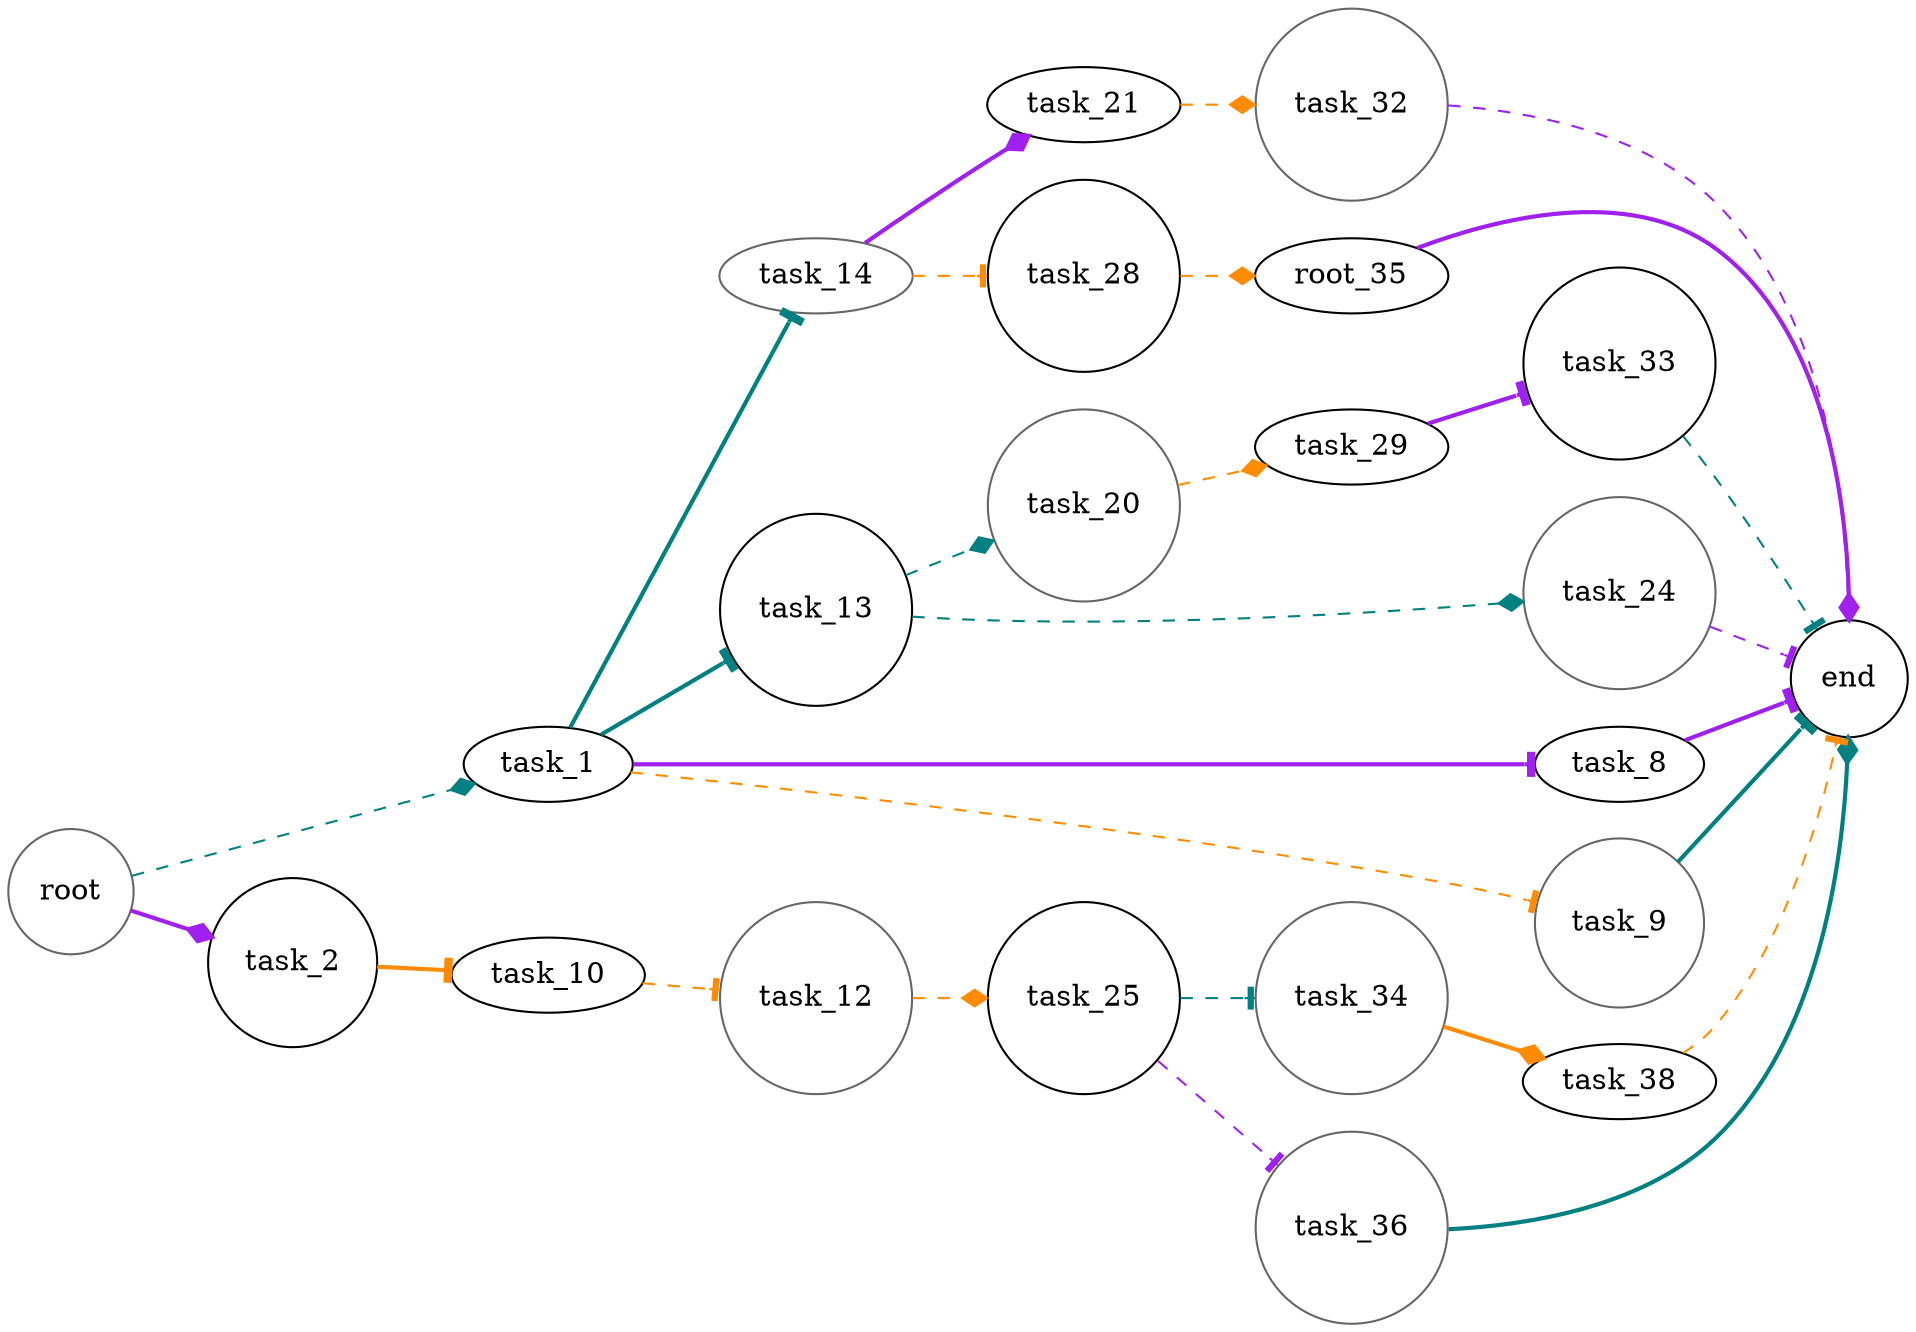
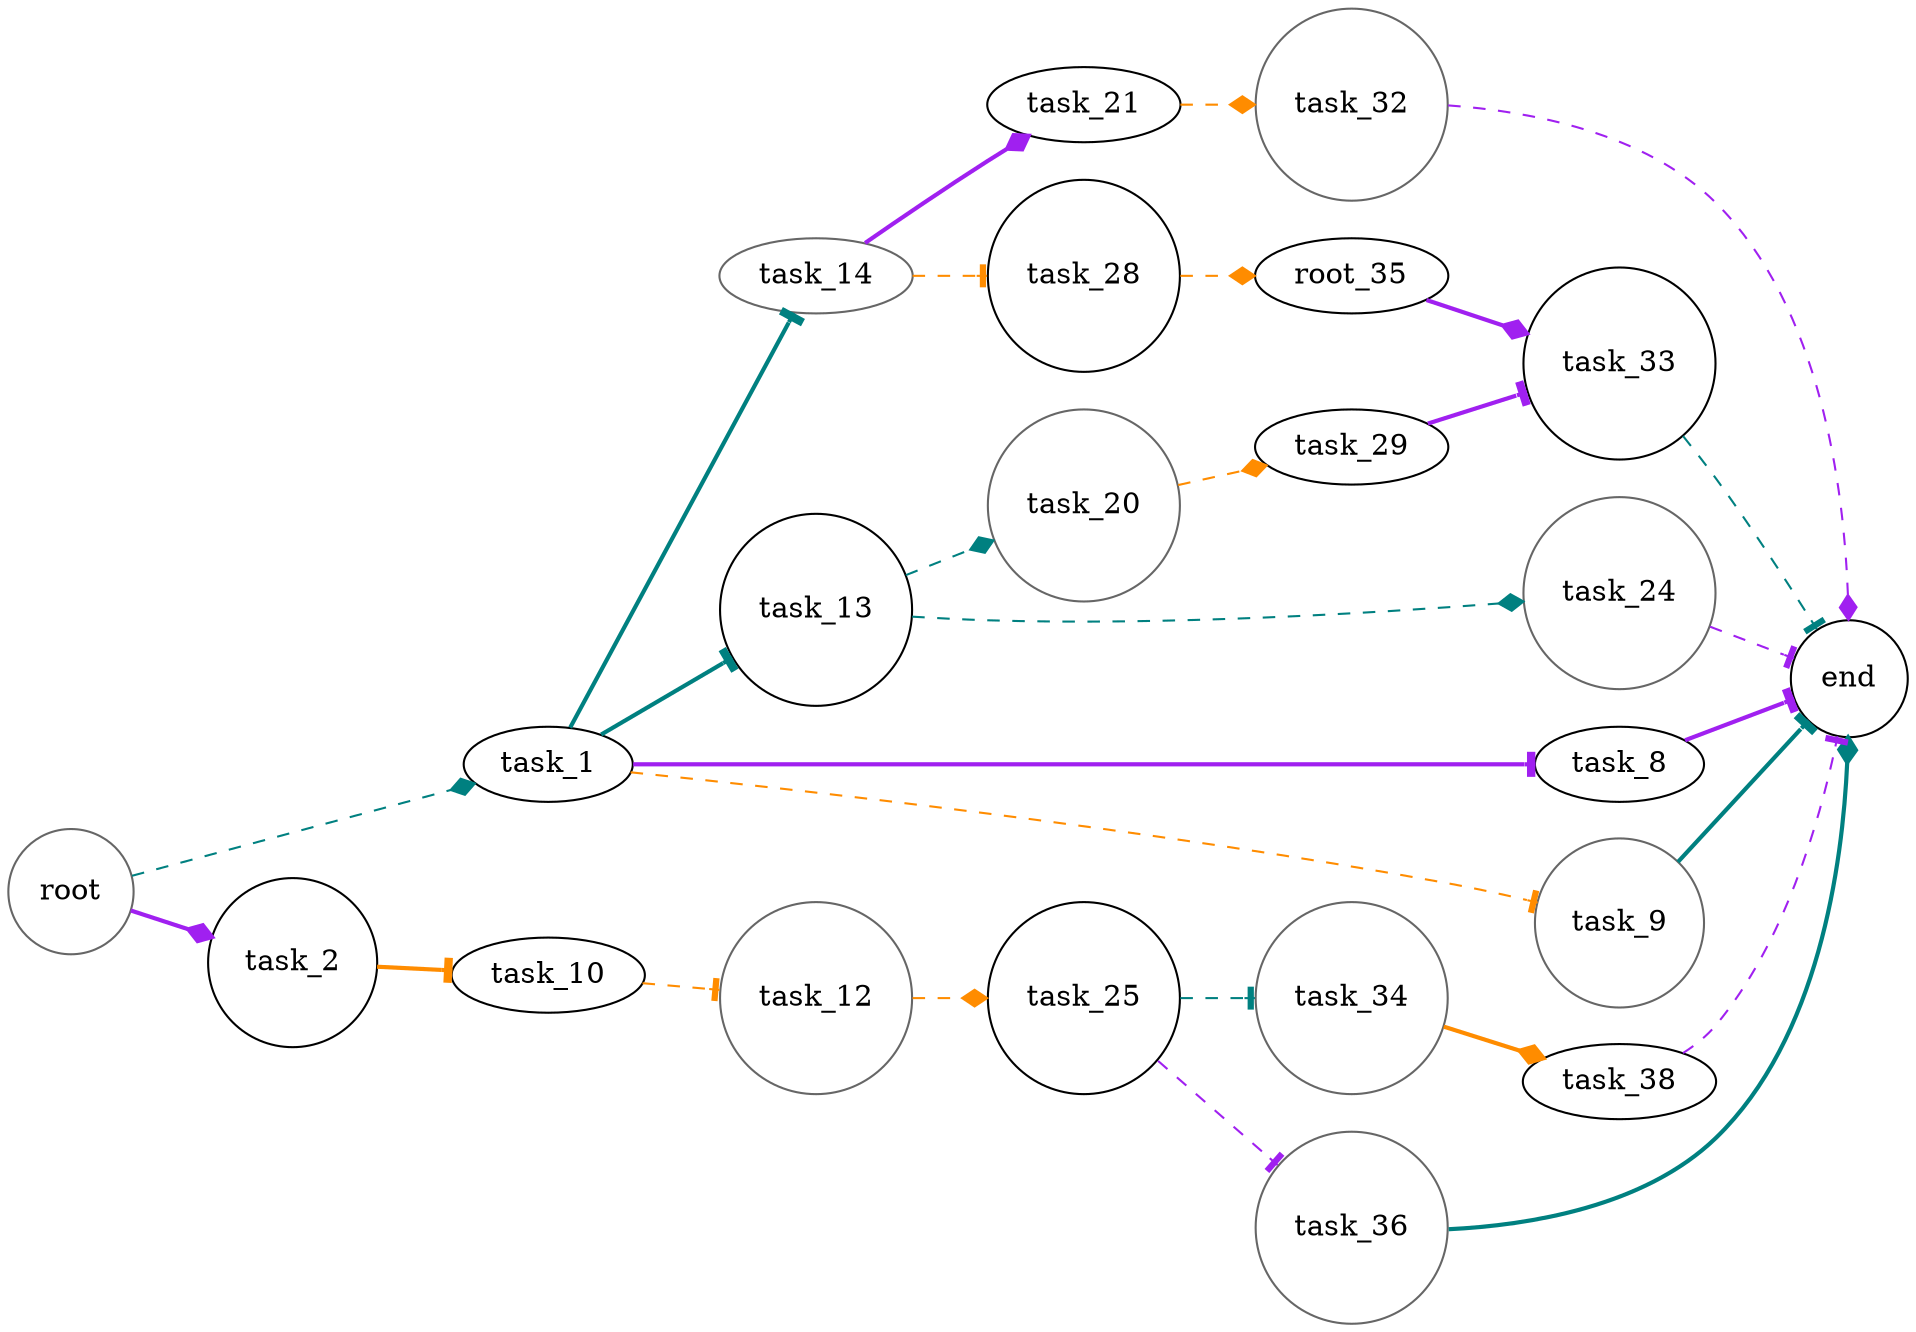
edge "root_35" -> "end": now "root_35" -> "task_33"
edge "task_38" -> "end": color darkorange -> purple
